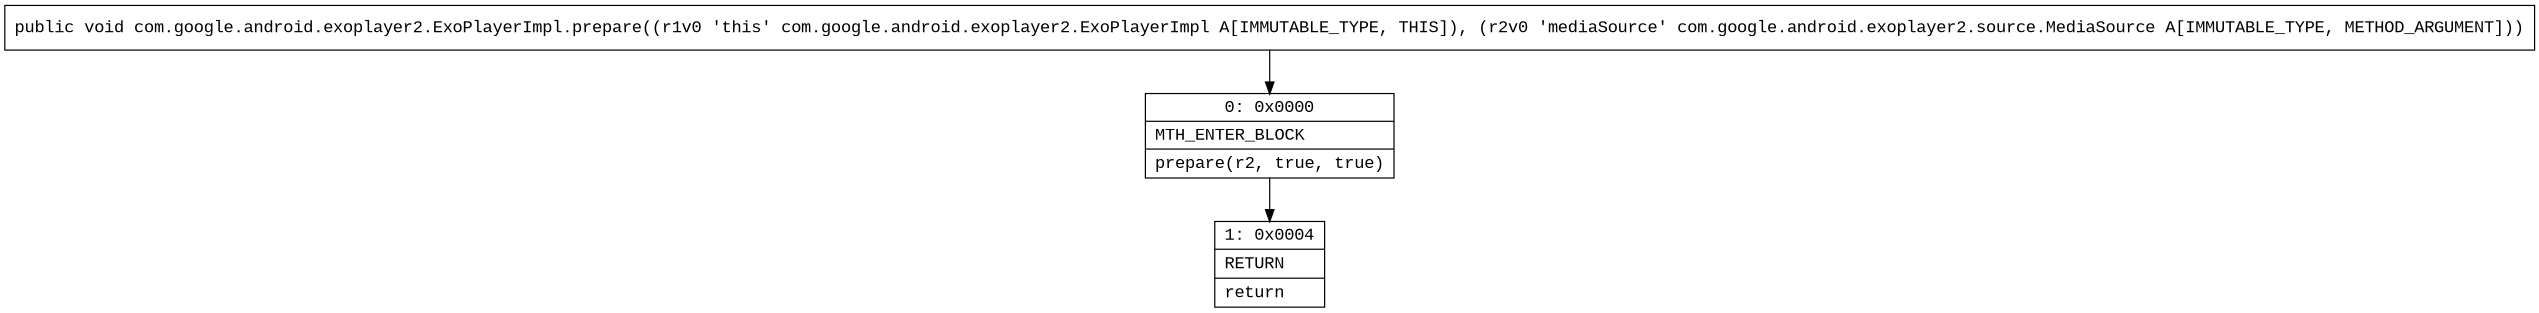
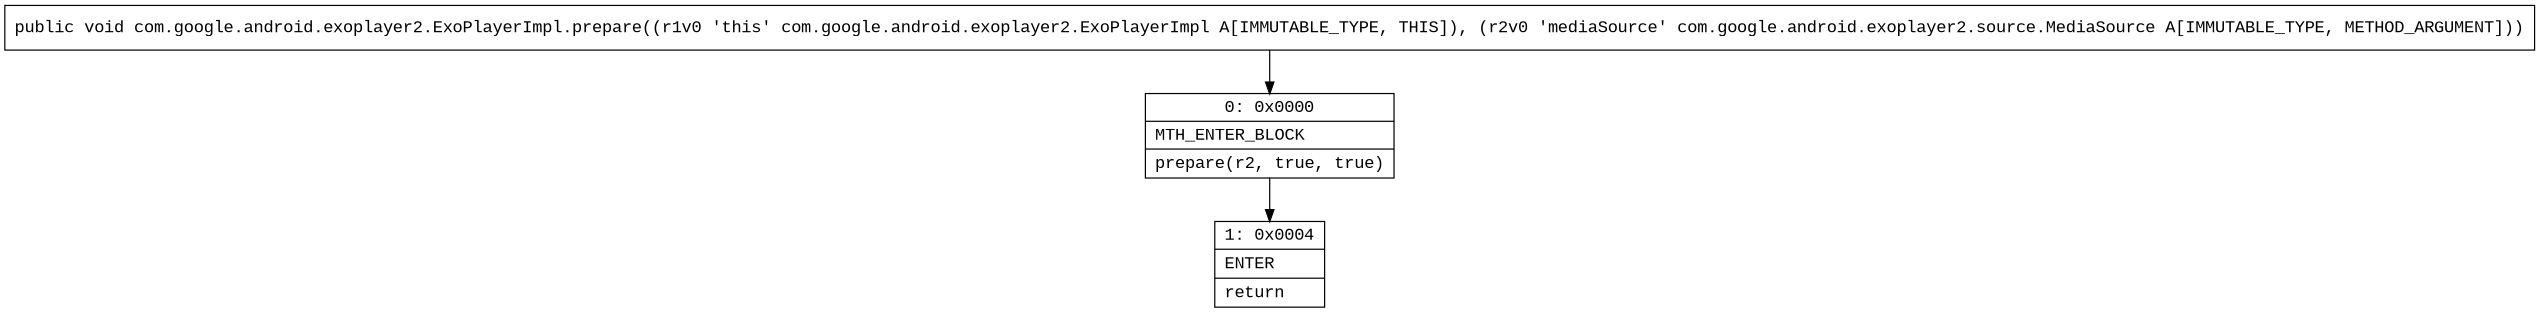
node "1: 0x0004": text "RETURN" -> "ENTER"
